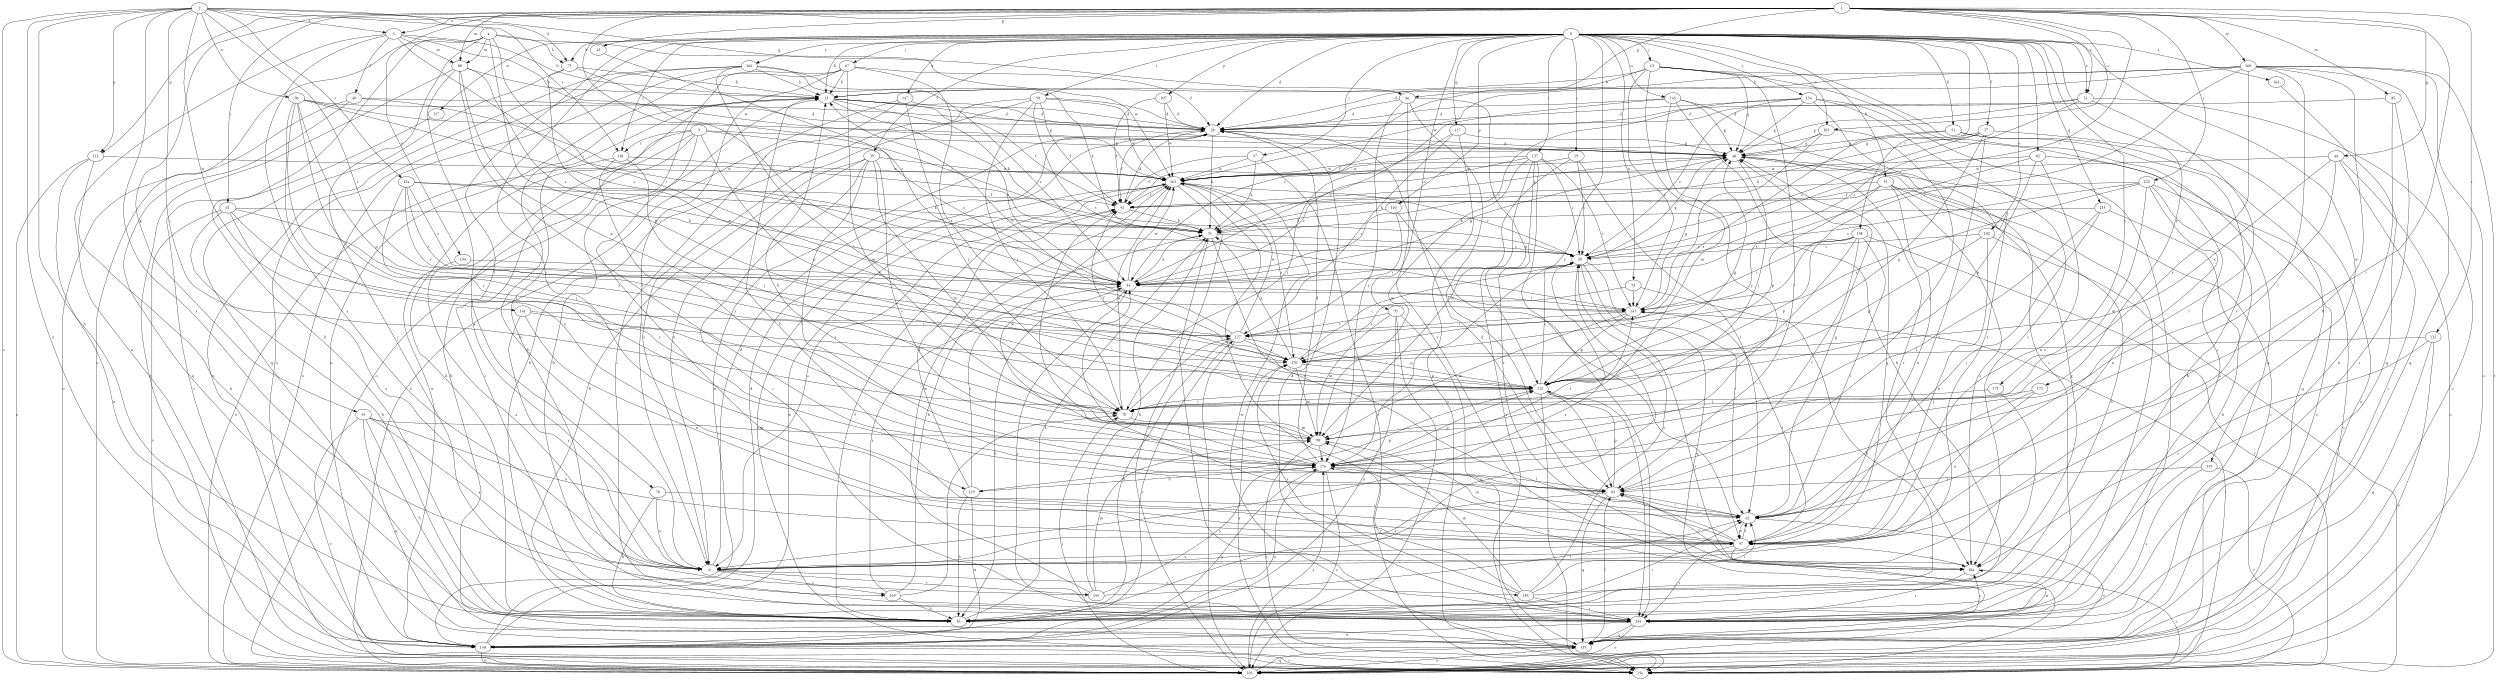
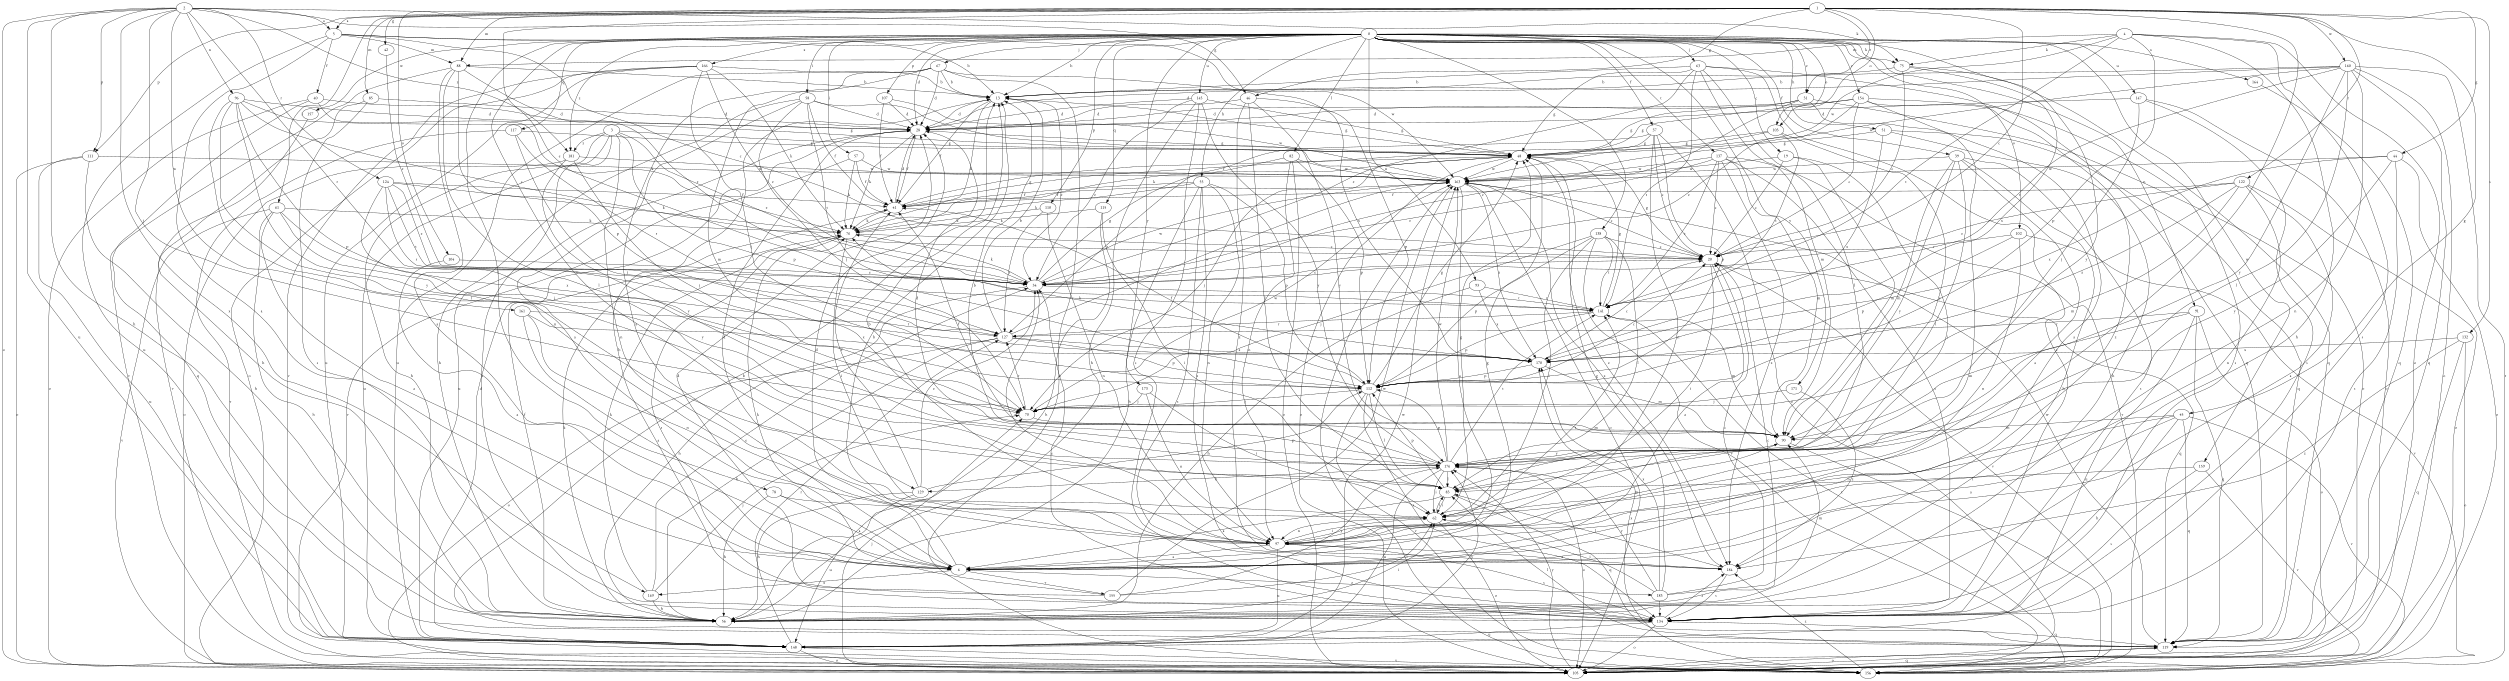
edge "115" -> "83": removed, label "l"
edge "155" -> "90": removed, label "m"
edge "134" -> "13": removed, label "b"
